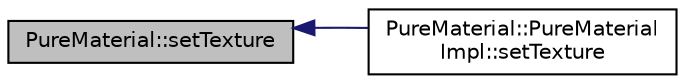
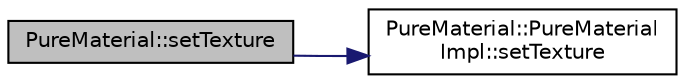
edge "PureMaterial::PureMaterial Impl::setTexture" -> "PureMaterial::setTexture": reversed
